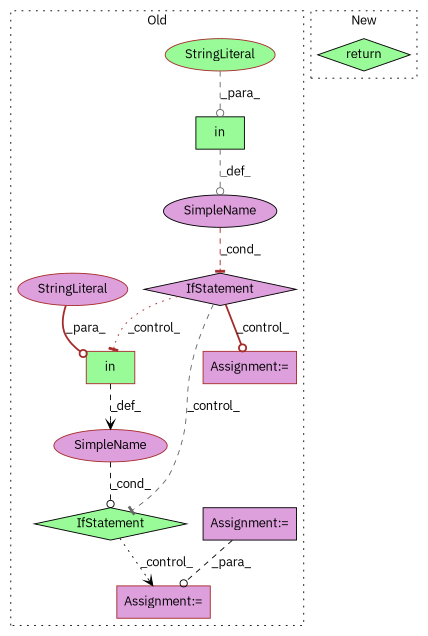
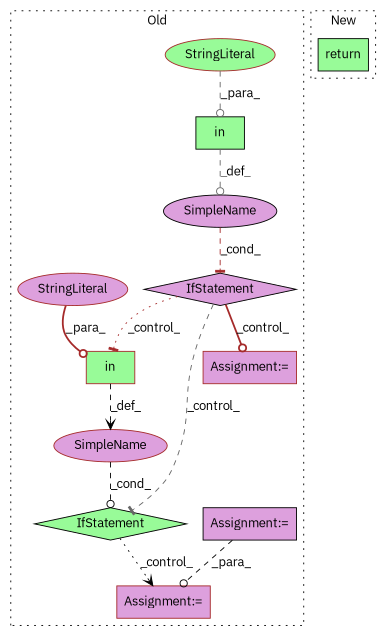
node "return": shape diamond -> box
